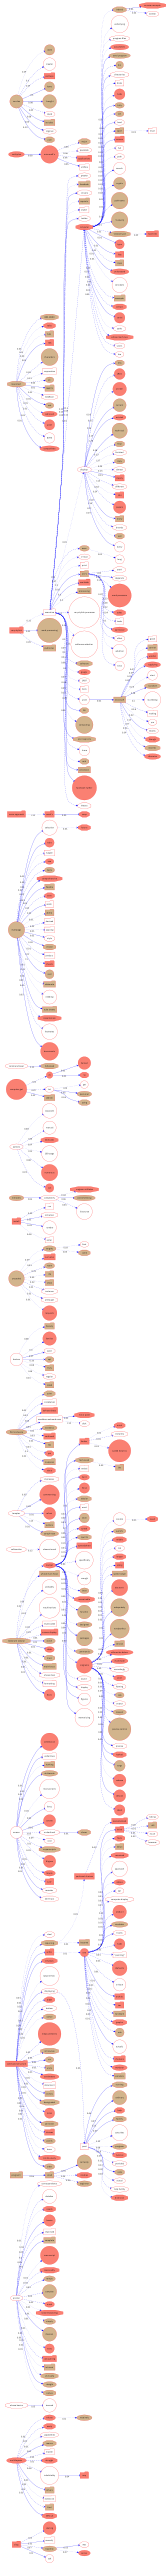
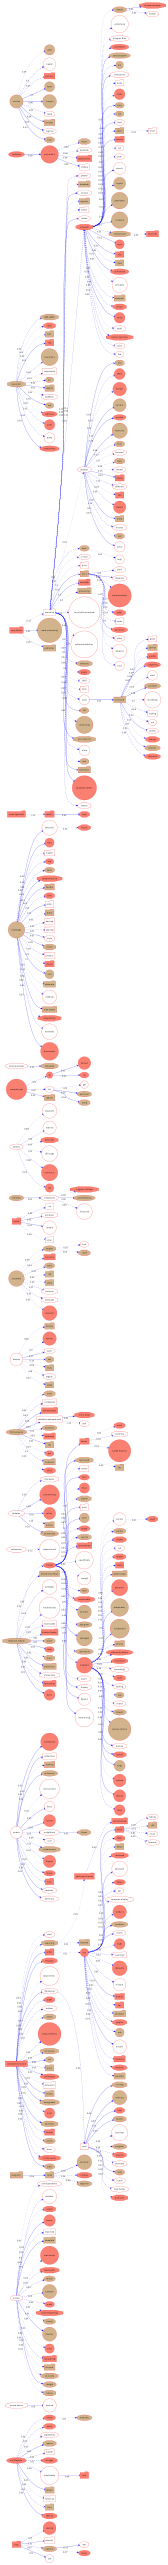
node "formatting": fillcolor white -> salmon
